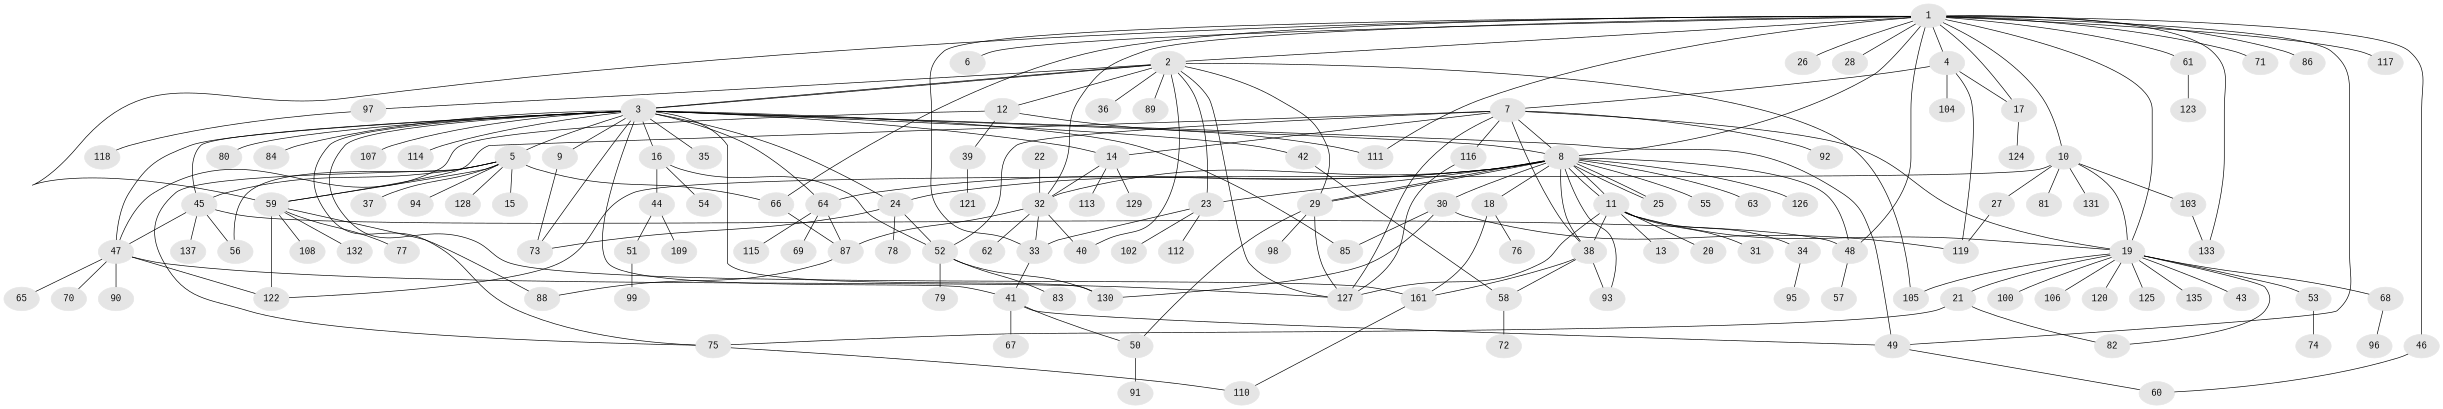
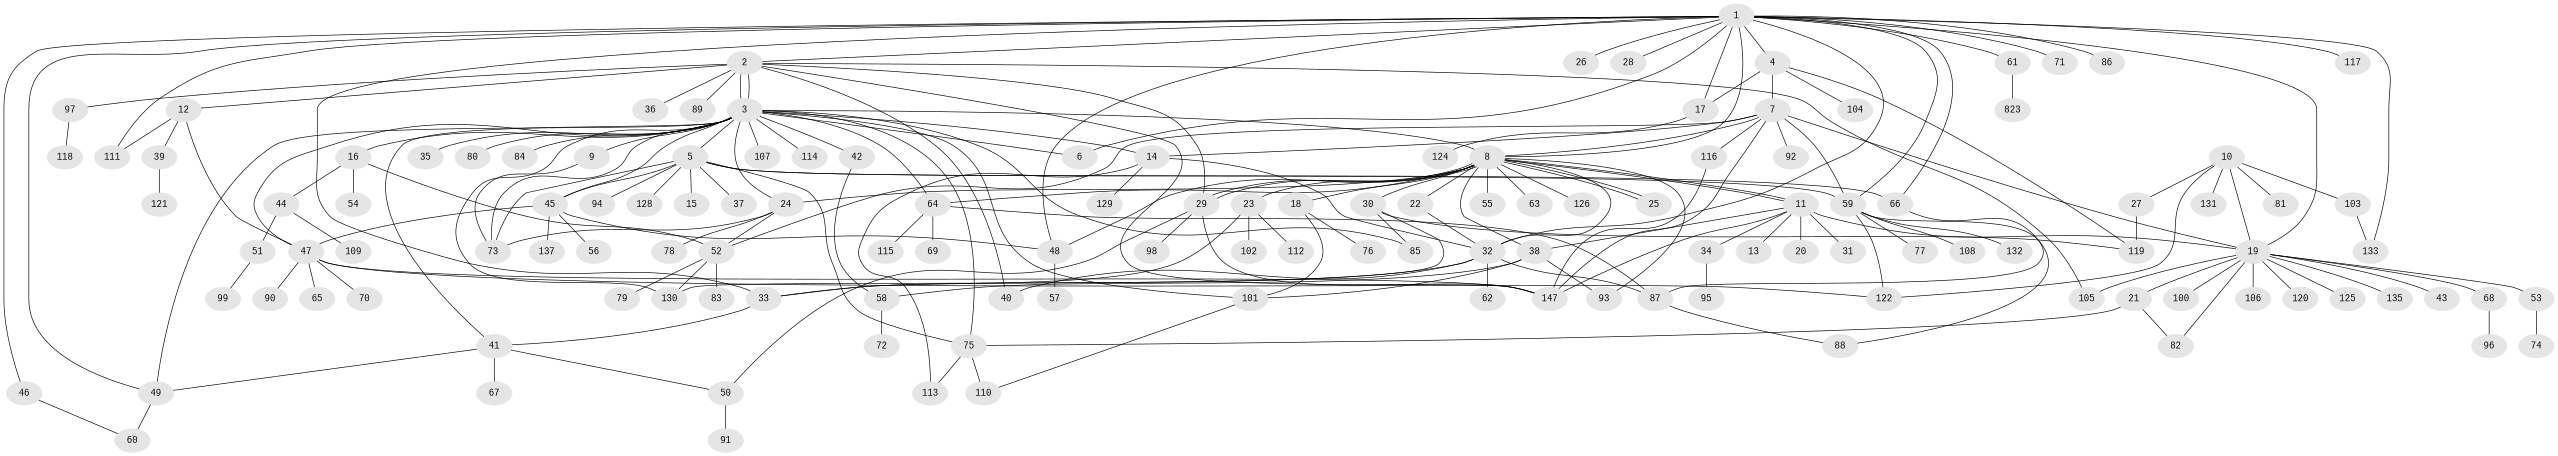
edge "1" -- "10": removed
node "123": label "123" -> "823"
edge "2" -- "23": removed
edge "3" -- "6": added
edge "5" -- "56": now "5" -- "73"
edge "8" -- "22": added
edge "7" -- "38": removed
node "127": label "127" -> "147"
node "161": label "161" -> "101"
edge "75" -- "113": added
